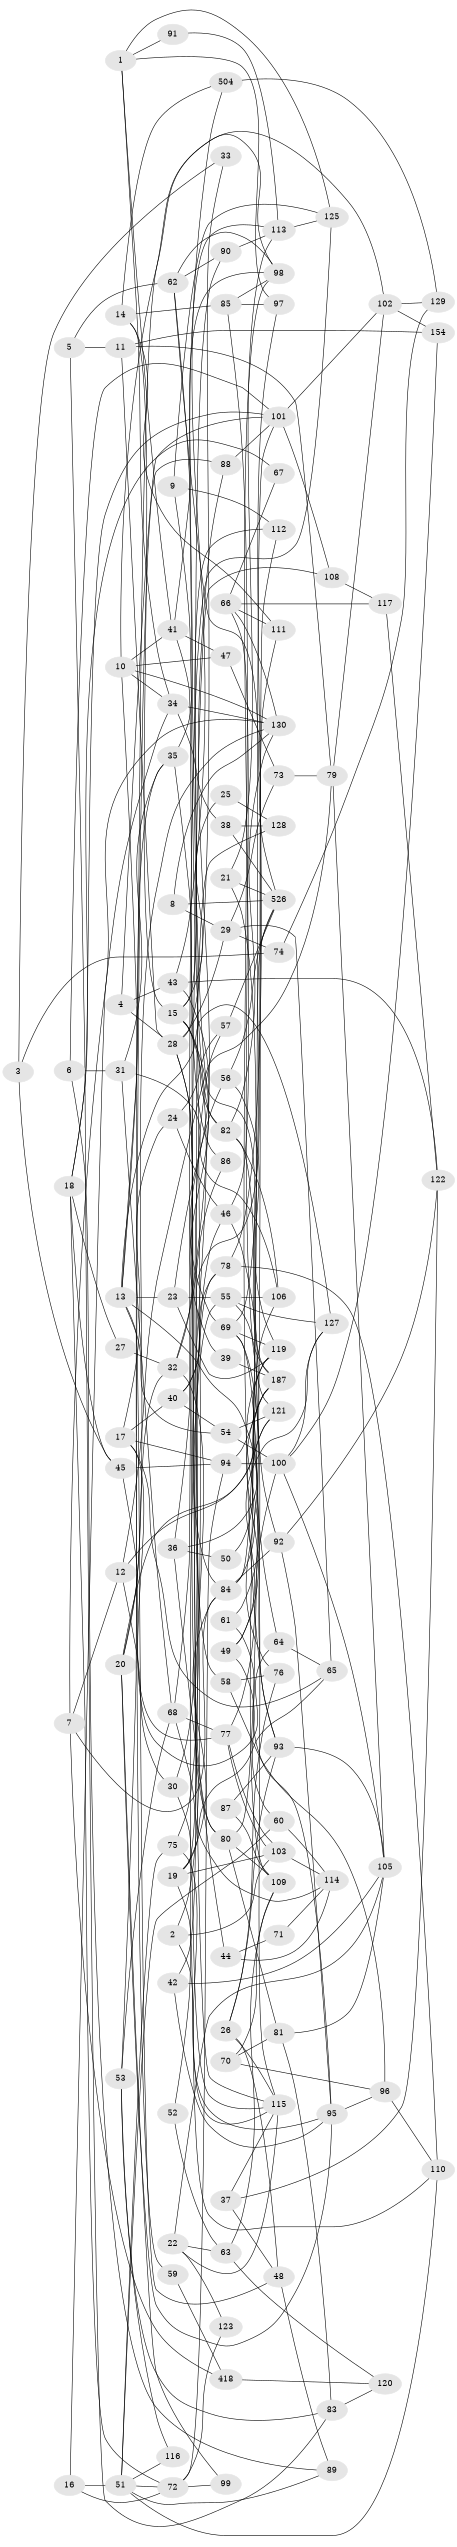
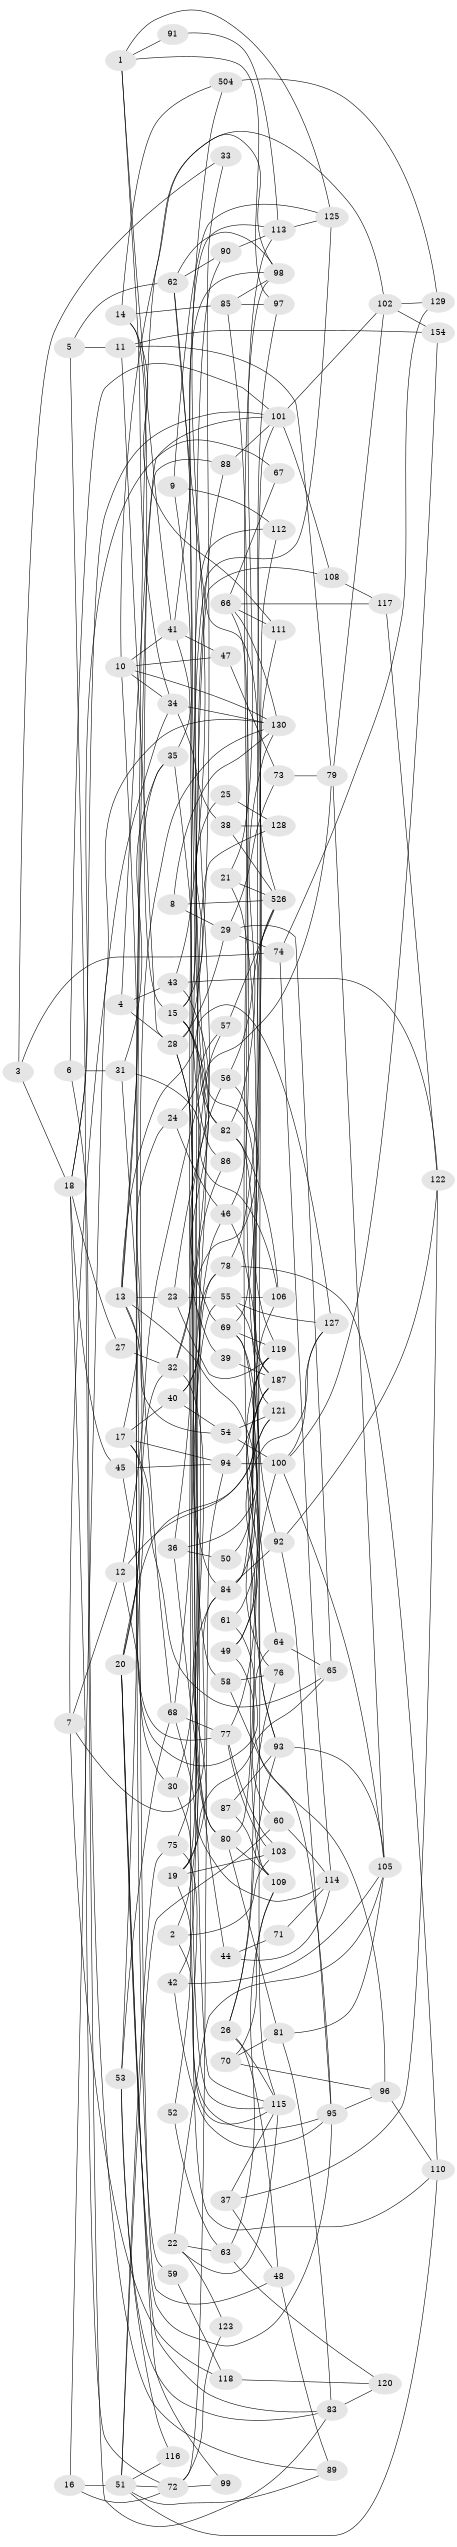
edge "3" -- "45": now "3" -- "18"
edge "103" -- "114": now "74" -- "114"
edge "20" -- "83": added
node "418": label "418" -> "118"
